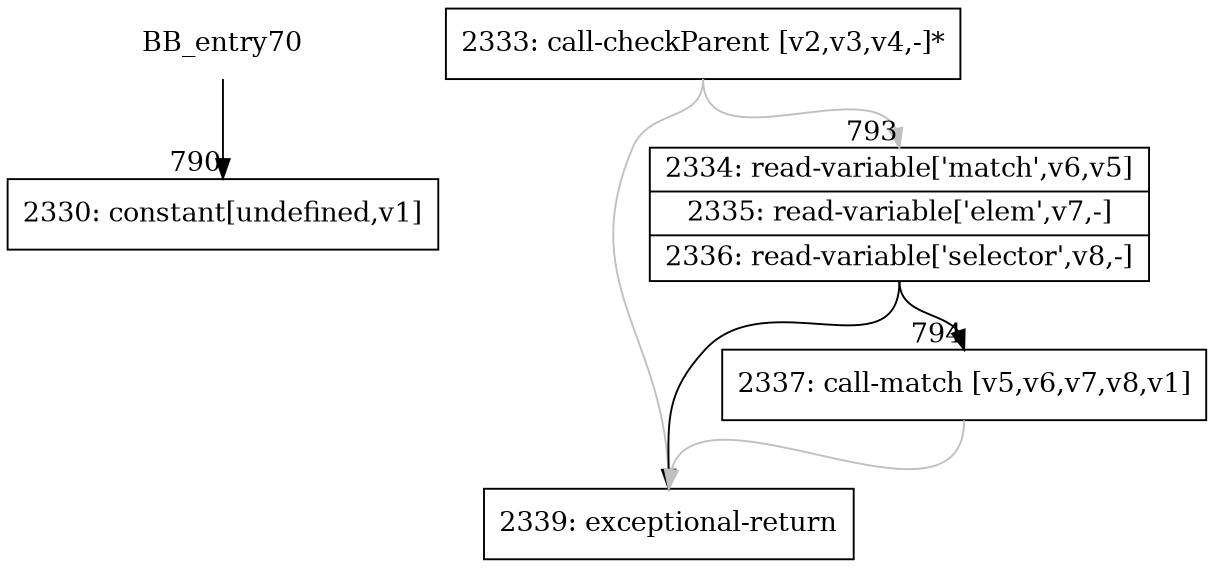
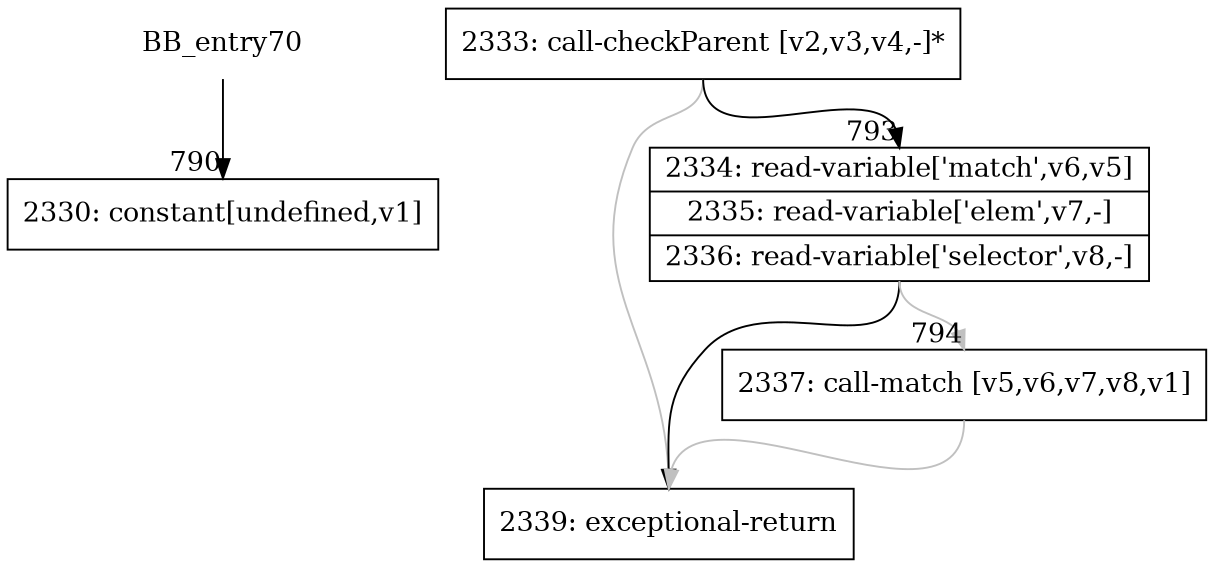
edge "2333: call-checkParent [v2,v3,v4,-]*" -> "2334: read-variable['match',v6,v5]": color gray -> black
edge "2334: read-variable['match',v6,v5]" -> "2337: call-match [v5,v6,v7,v8,v1]": color black -> gray
